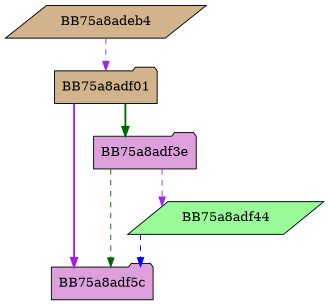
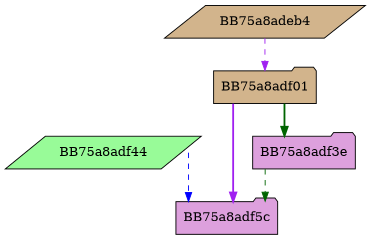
edge "BB75a8adf3e" -> "BB75a8adf44": removed
